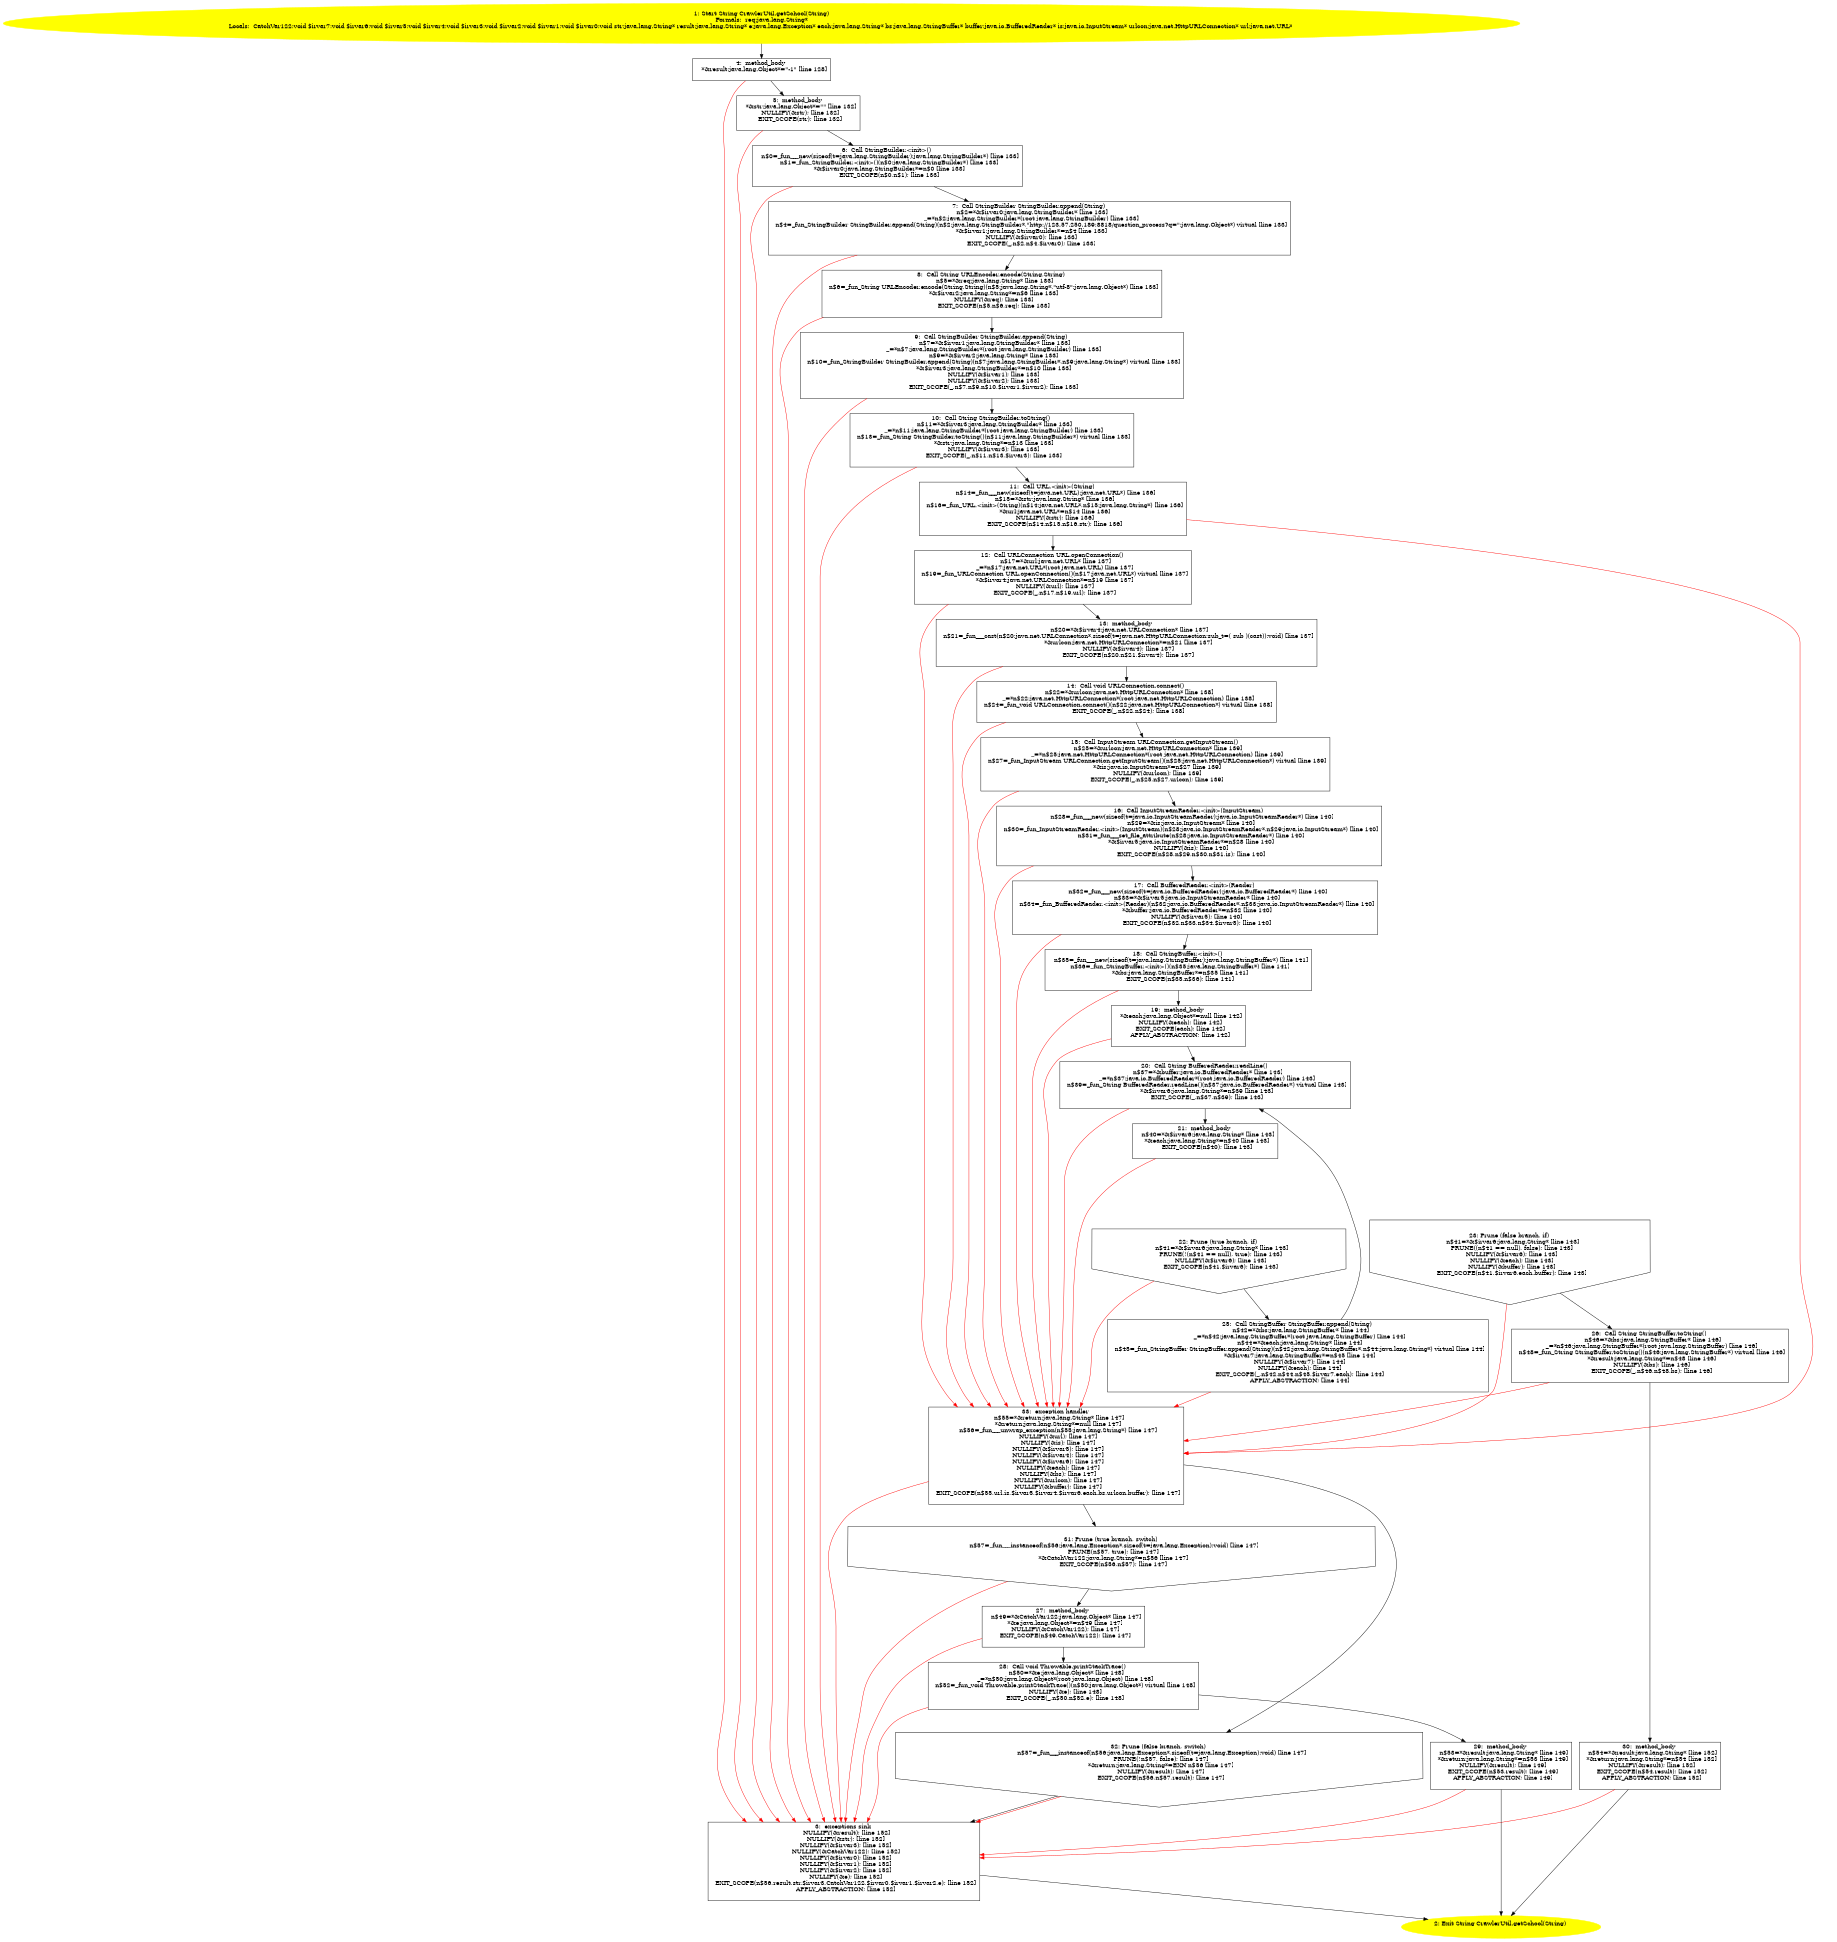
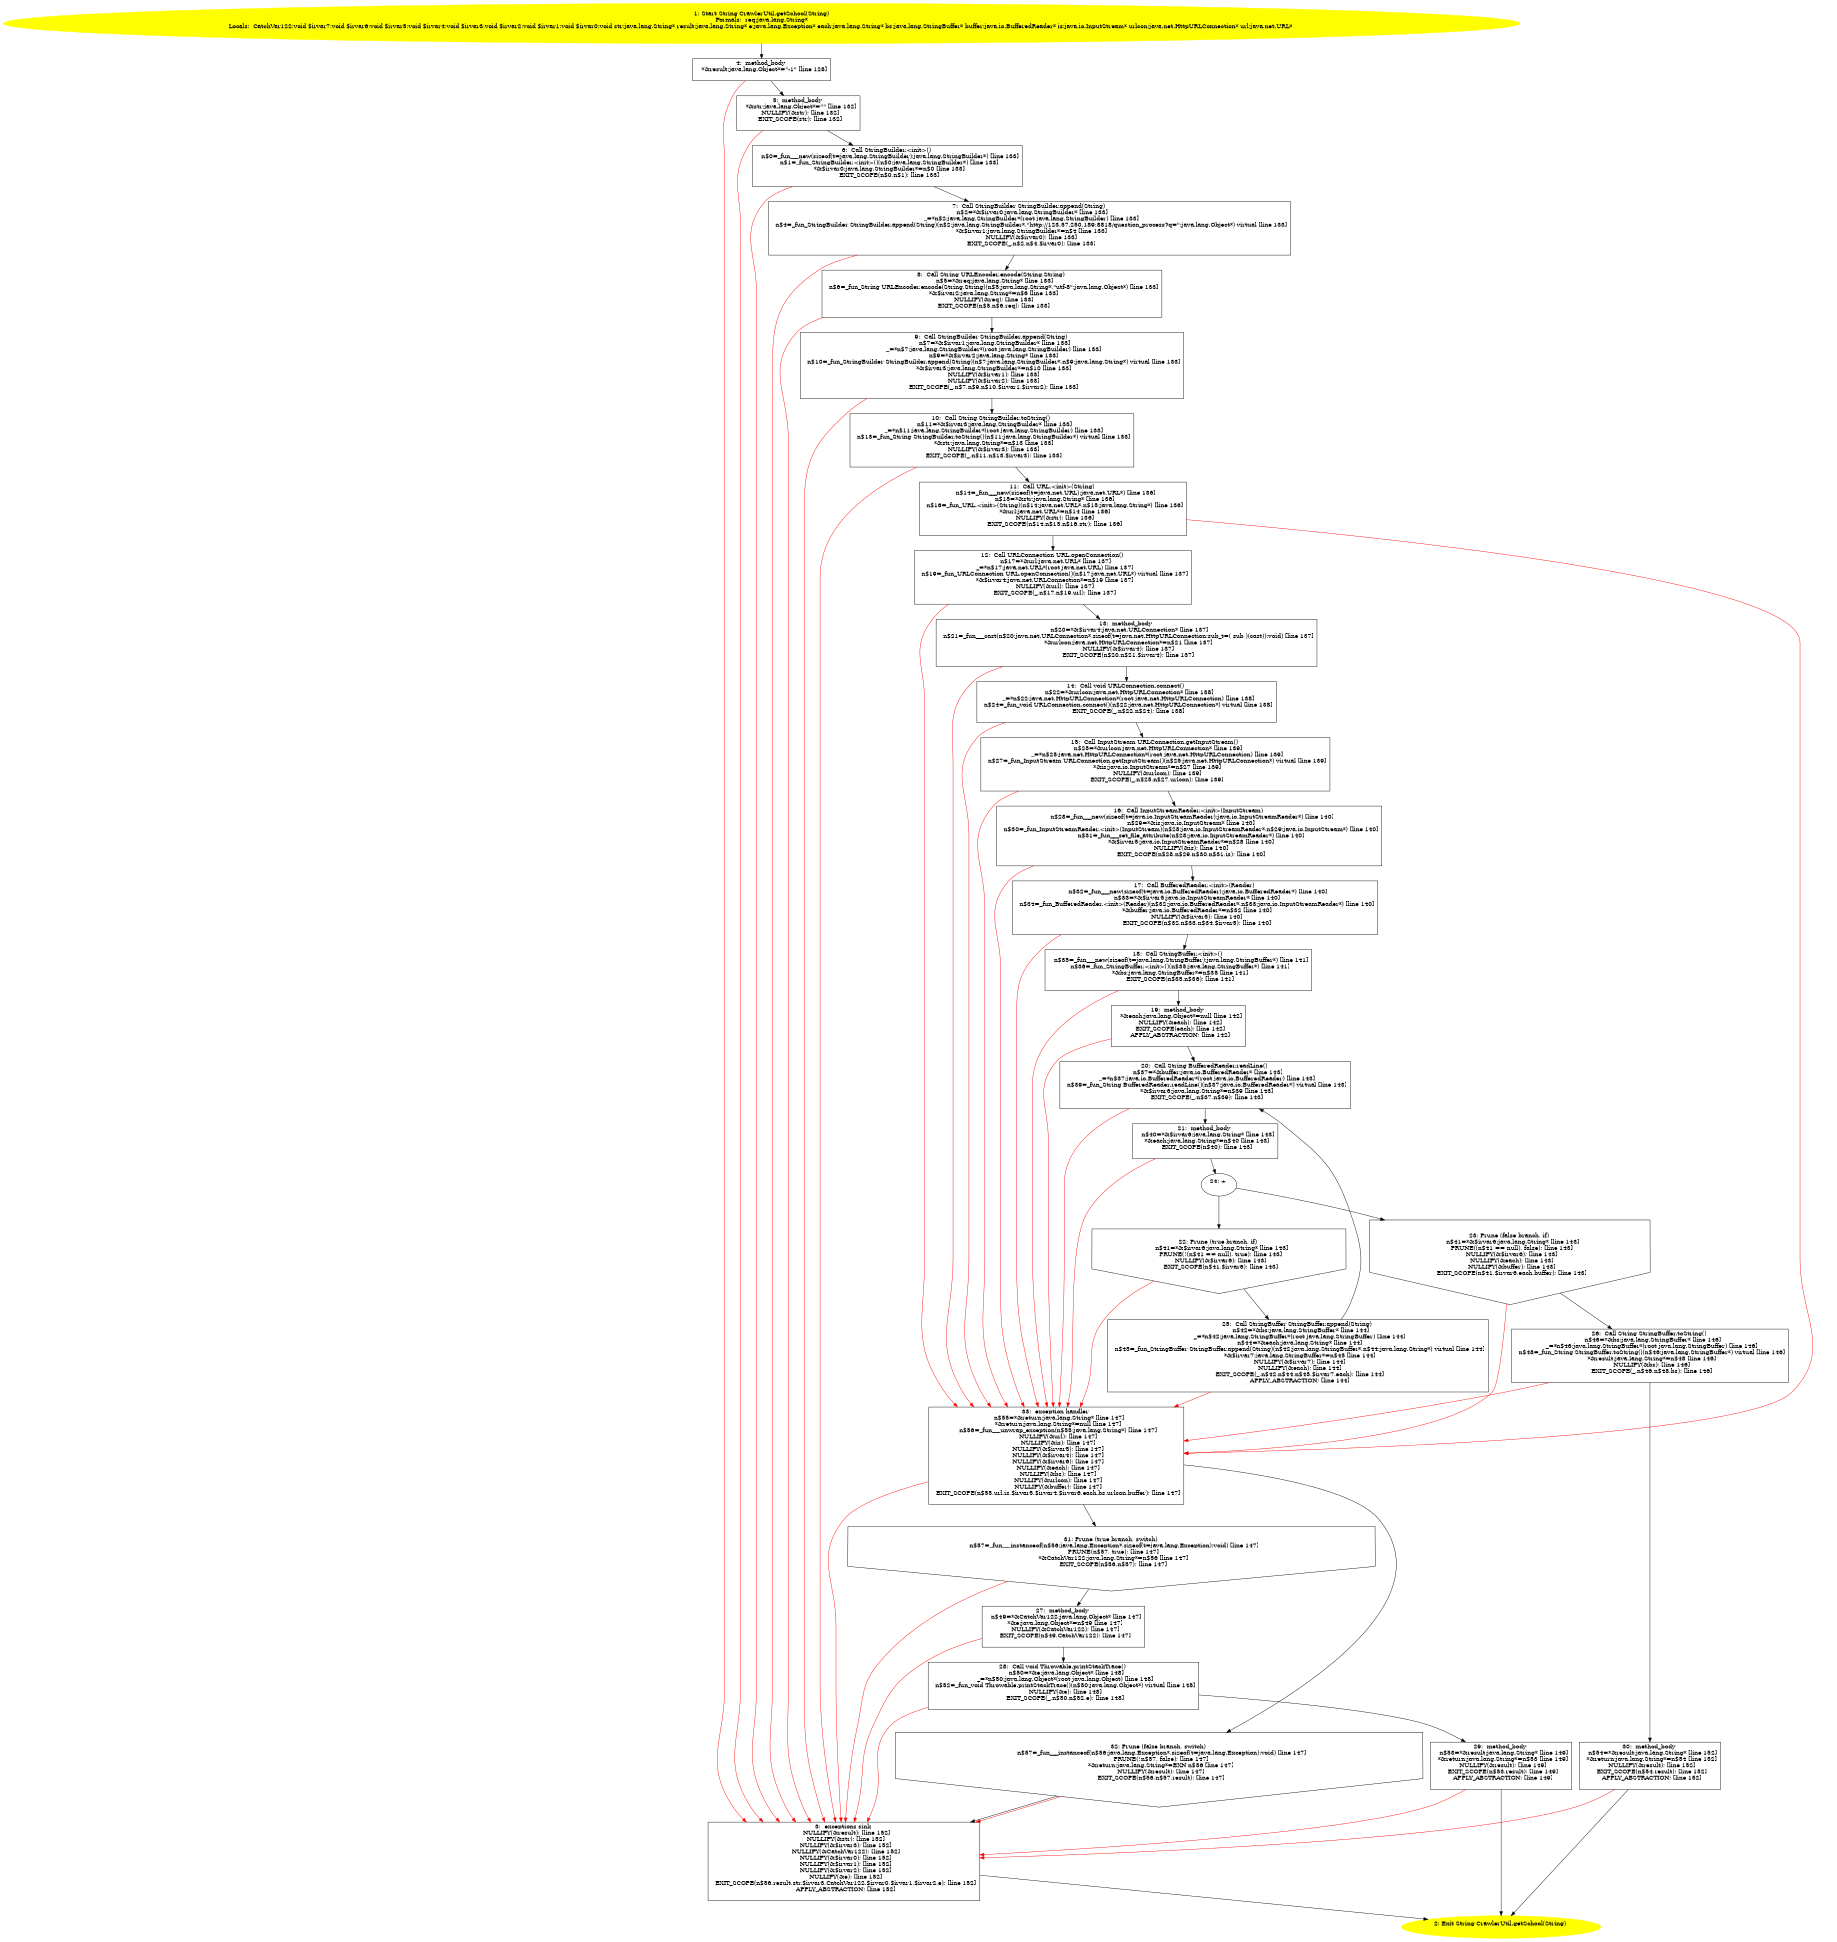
node "24: +": added
